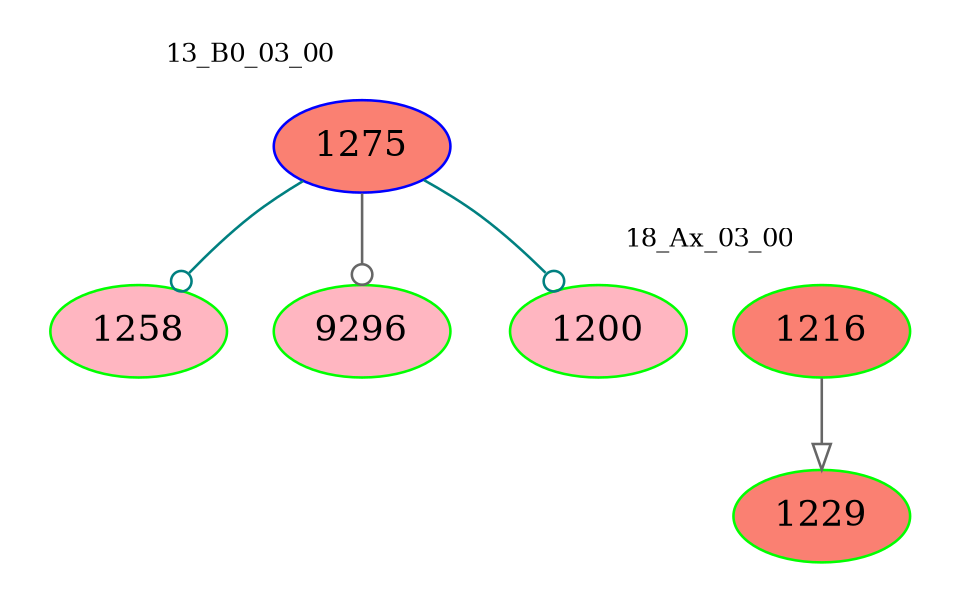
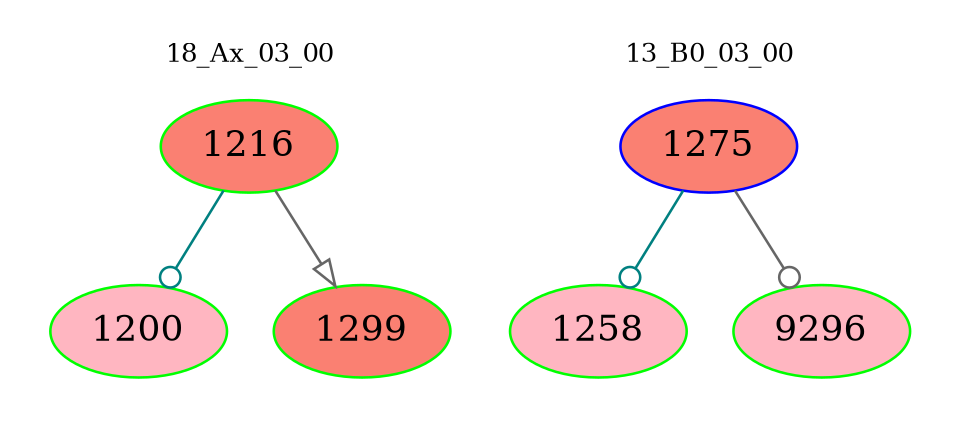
edge "1275" -> "1200": now "1216" -> "1200"
node "1229": label "1229" -> "1299"
